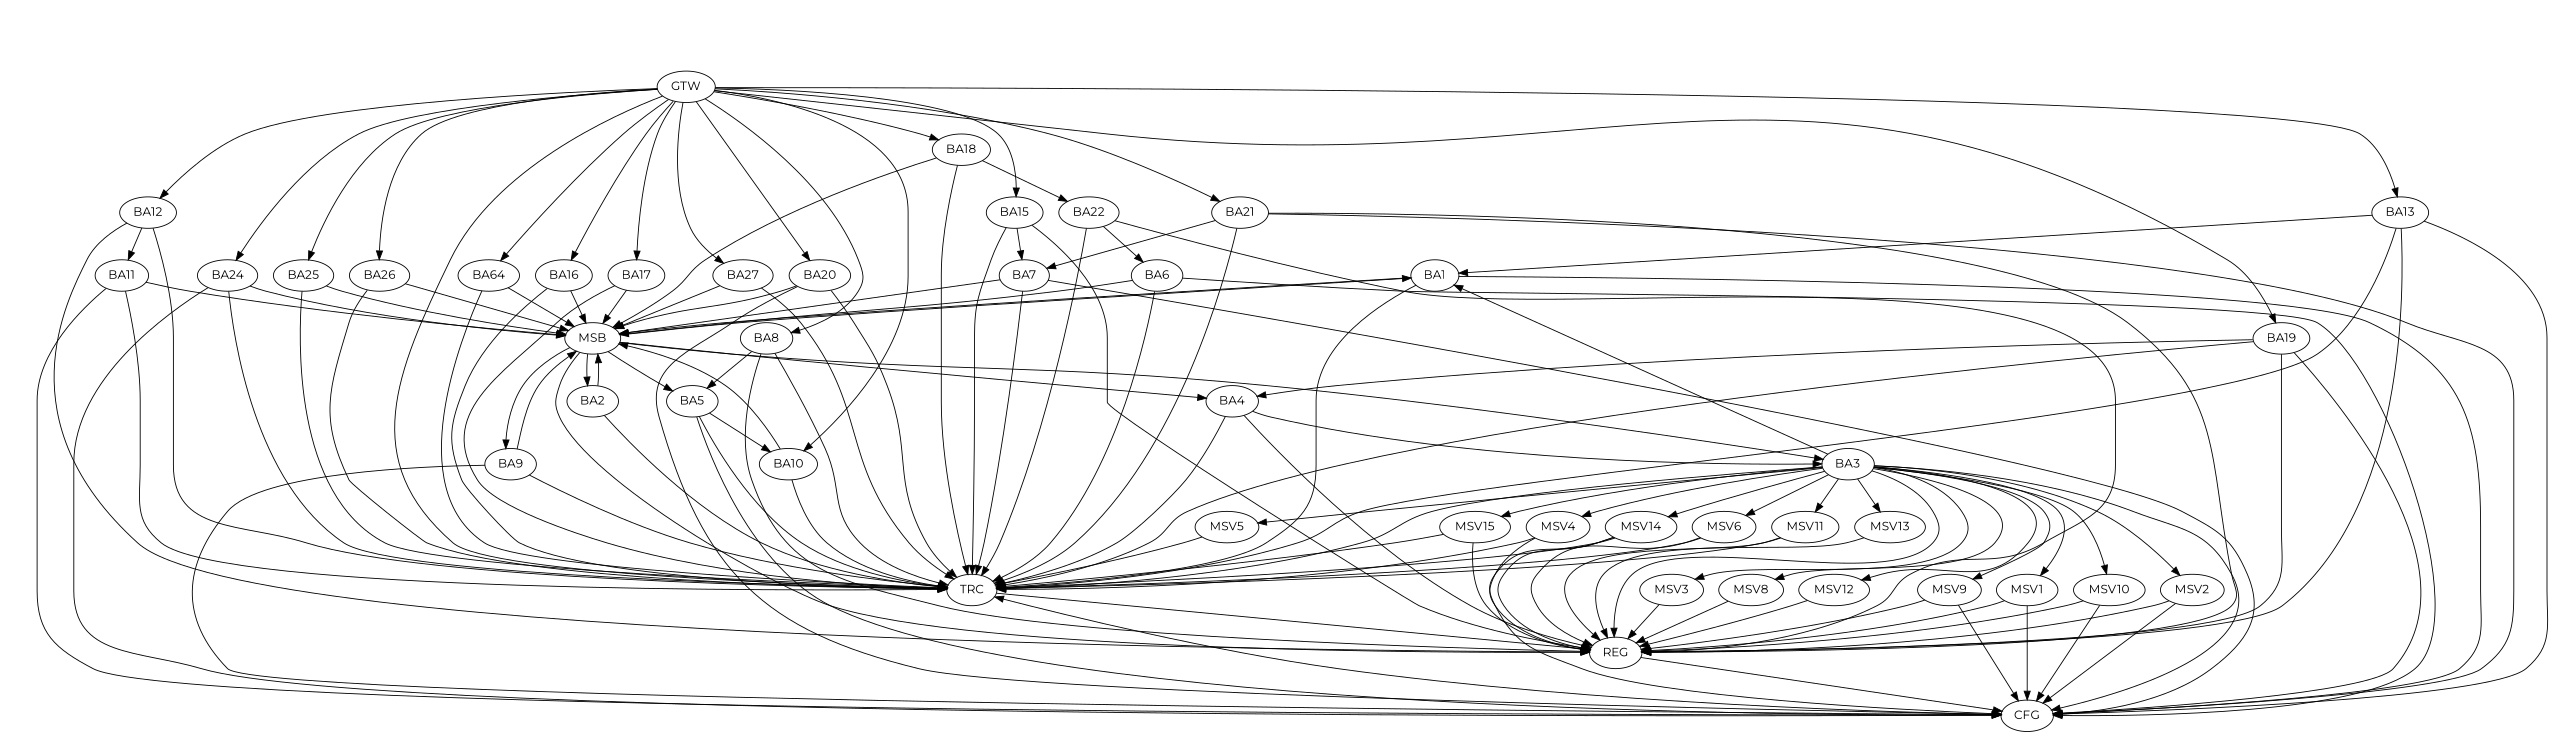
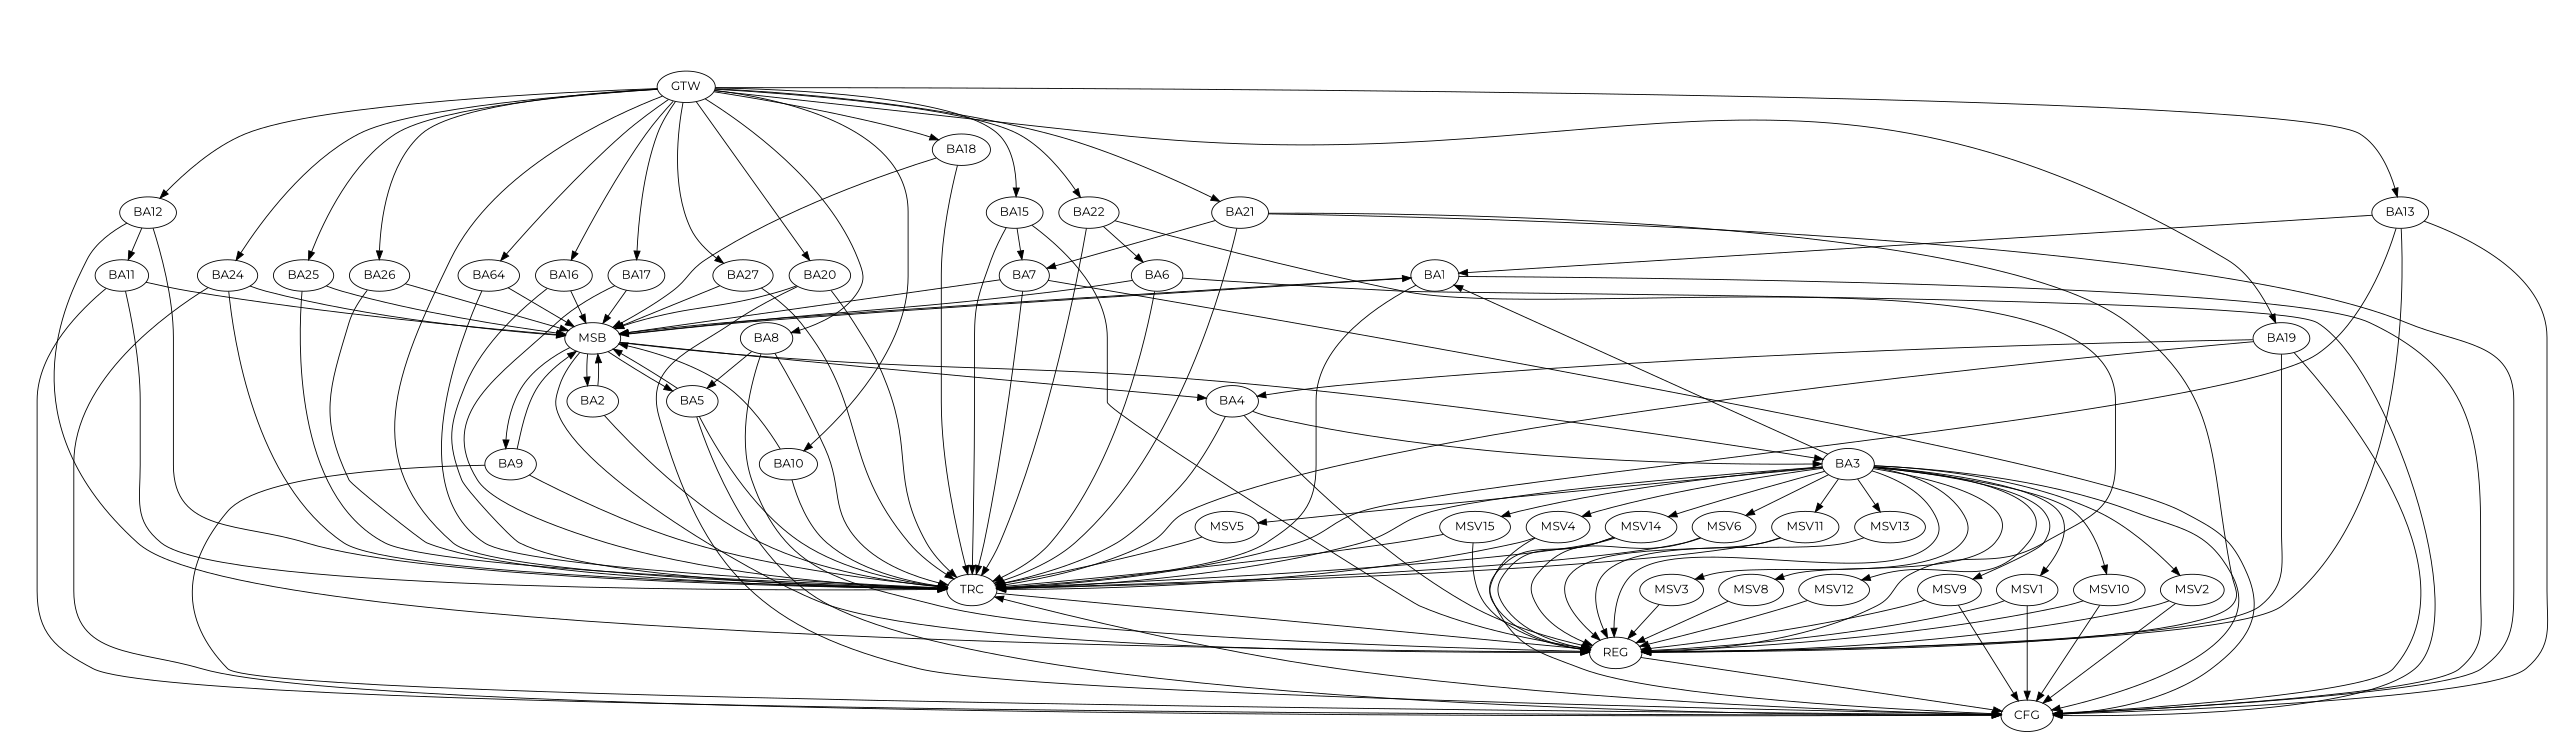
edge "BA18" -> "BA22": now "GTW" -> "BA22"
edge "BA5" -> "BA10": now "BA5" -> "MSB"
